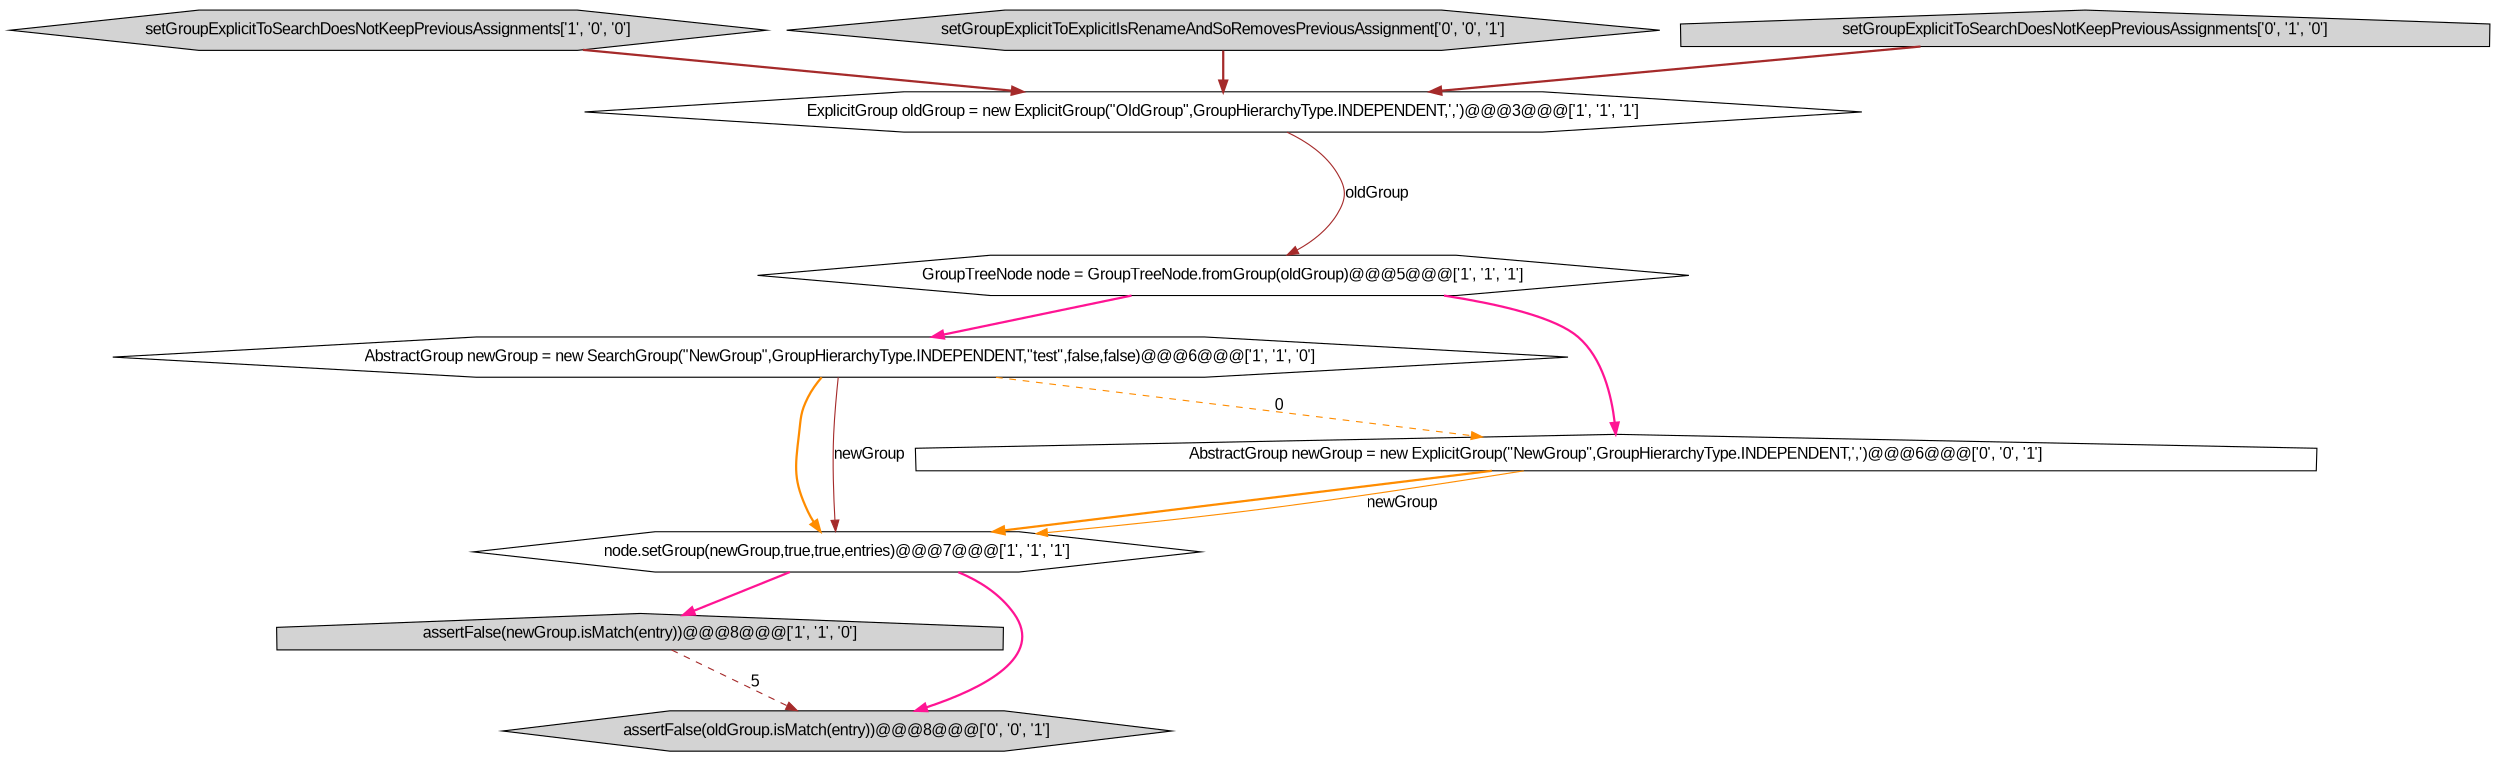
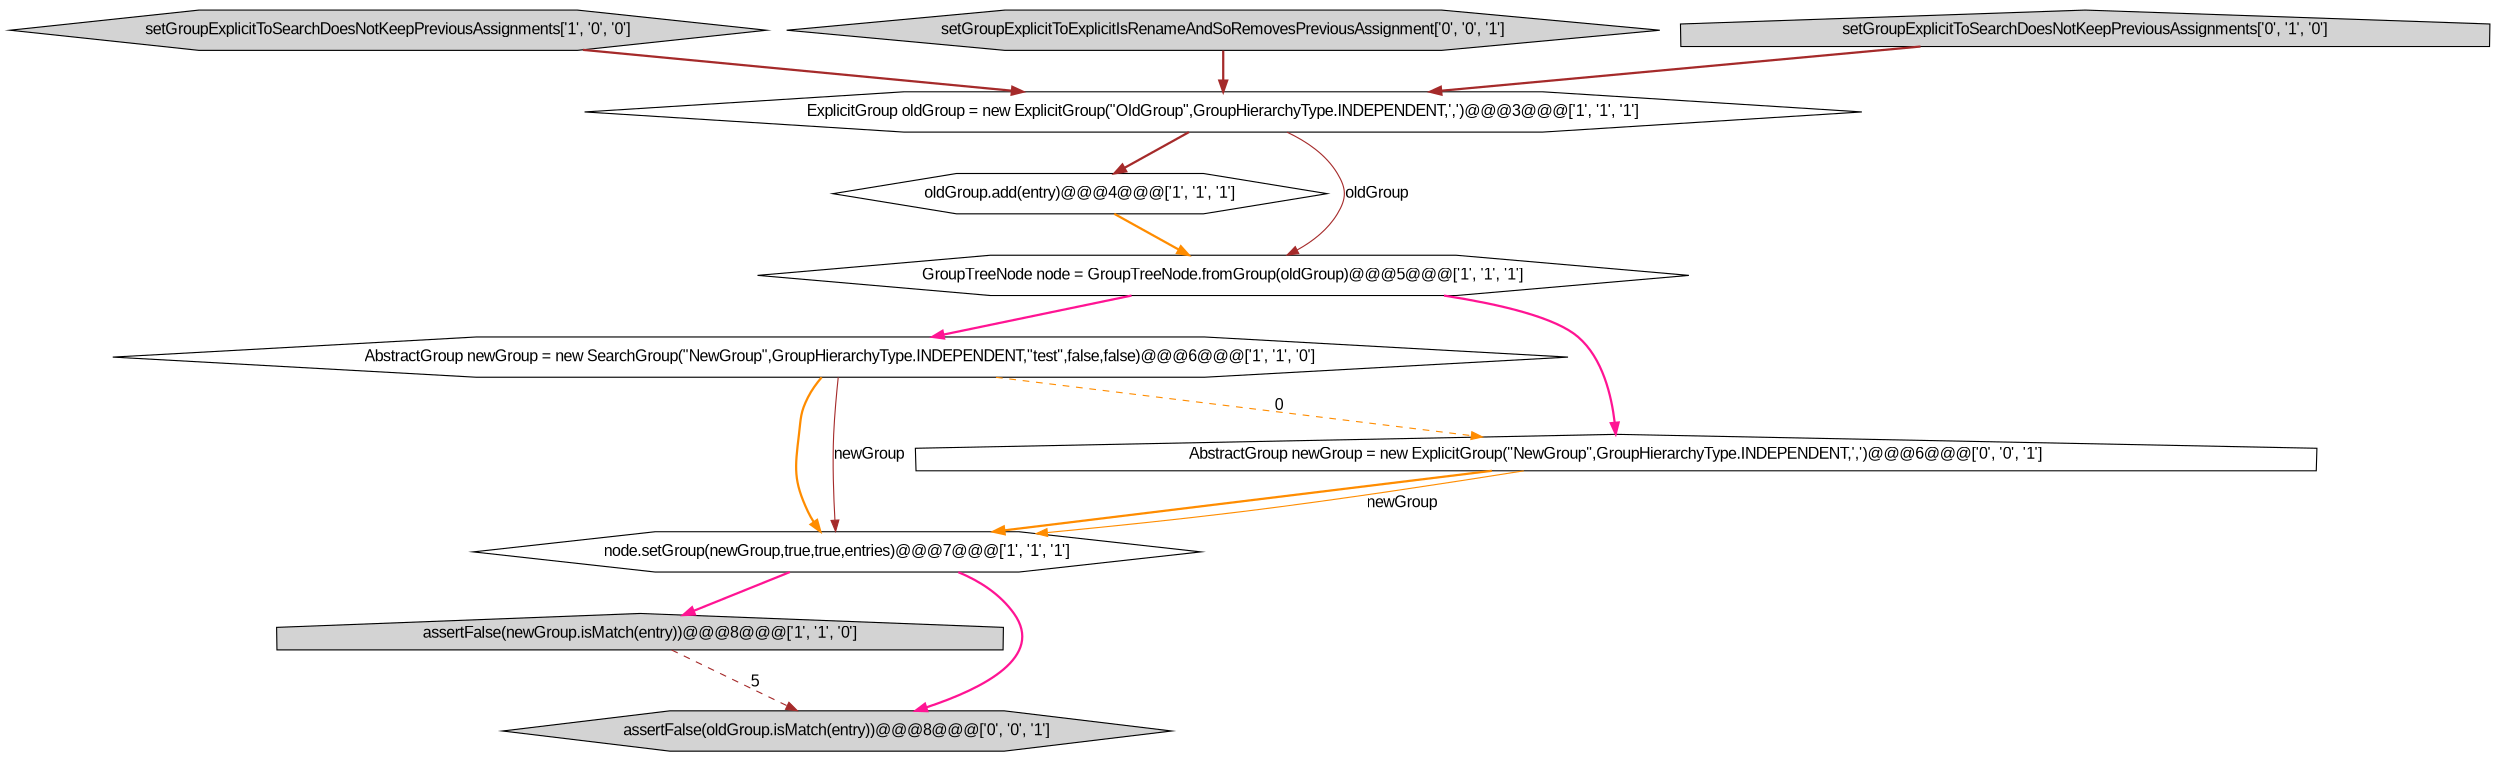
node "oldGroup.add(entry)@@@4@@@['1', '1', '1']": added
